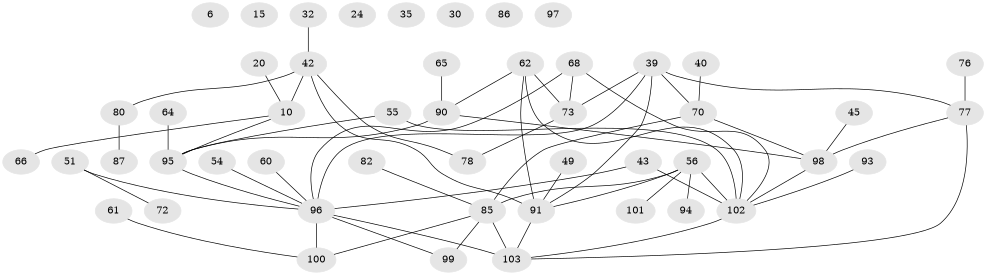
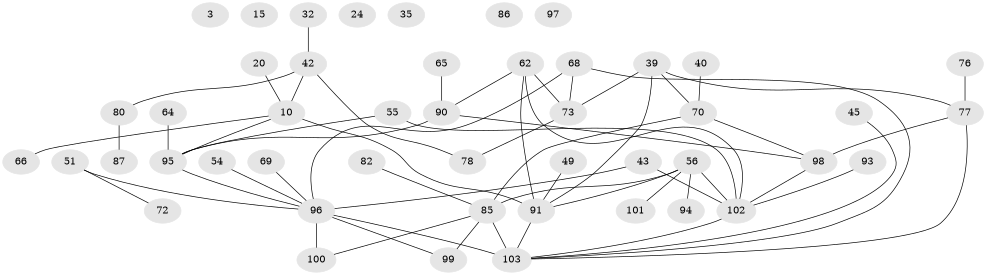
node "6": label "6" -> "3"
node "30": removed
edge "68" -- "102": now "68" -- "103"
edge "39" -- "96": removed
edge "45" -- "98": now "45" -- "103"
edge "42" -- "91": now "10" -- "91"
node "60": label "60" -> "69"
node "61": removed
